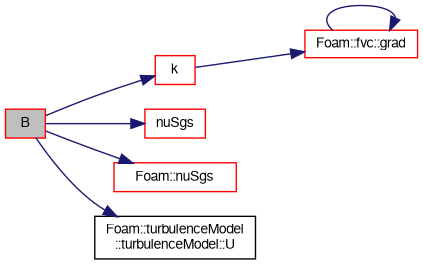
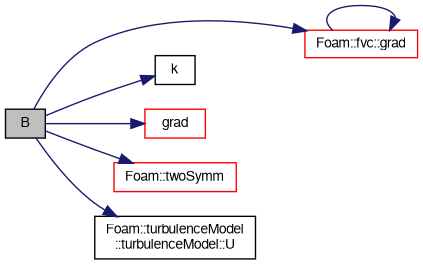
edge "k" -> "Foam::fvc::grad": now "B" -> "Foam::fvc::grad"
node "k": color red -> black
node "B": color red -> black
node "nuSgs": label "nuSgs" -> "grad"
node "Foam::nuSgs": label "Foam::nuSgs" -> "Foam::twoSymm"
